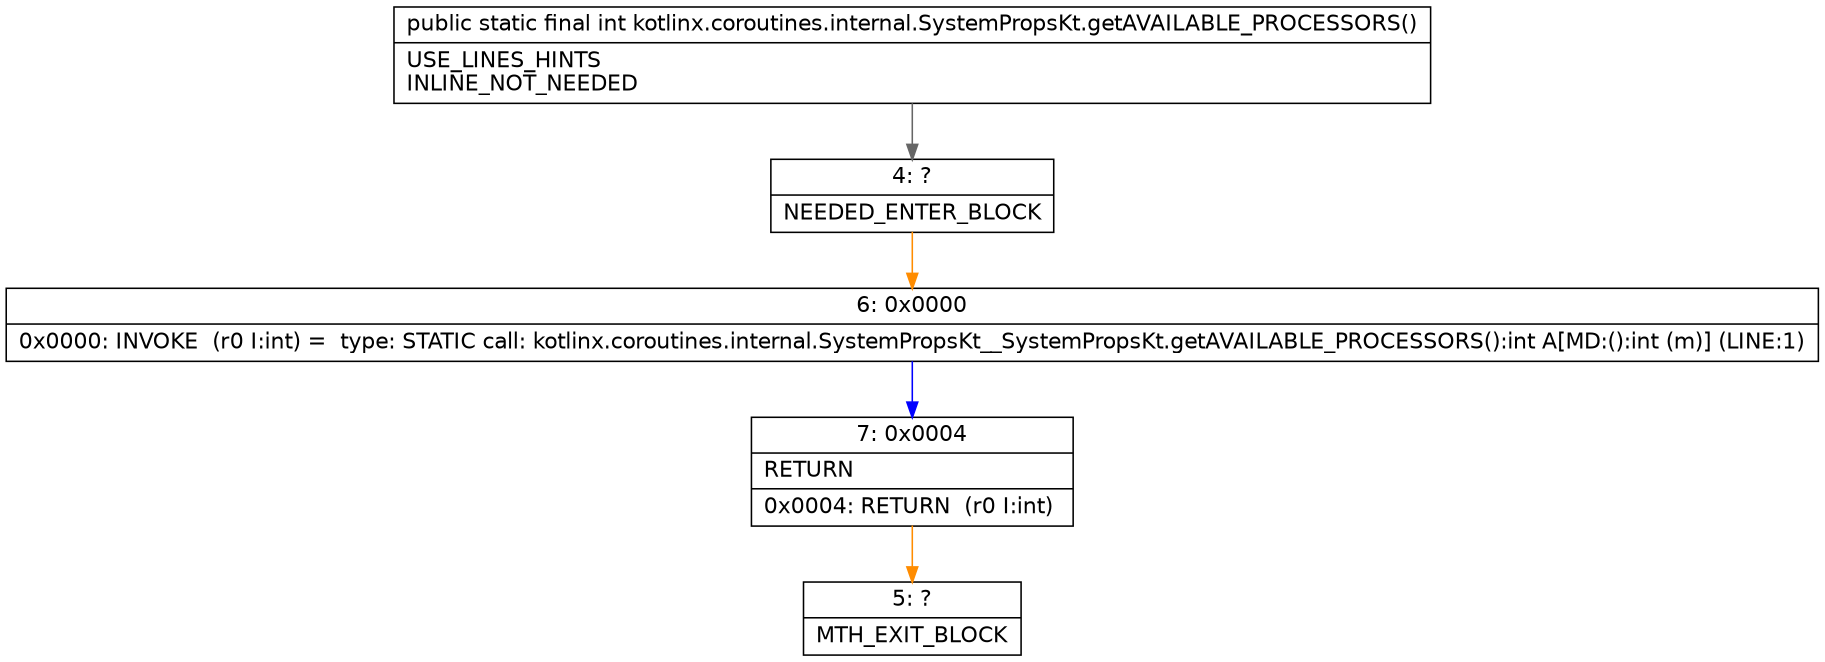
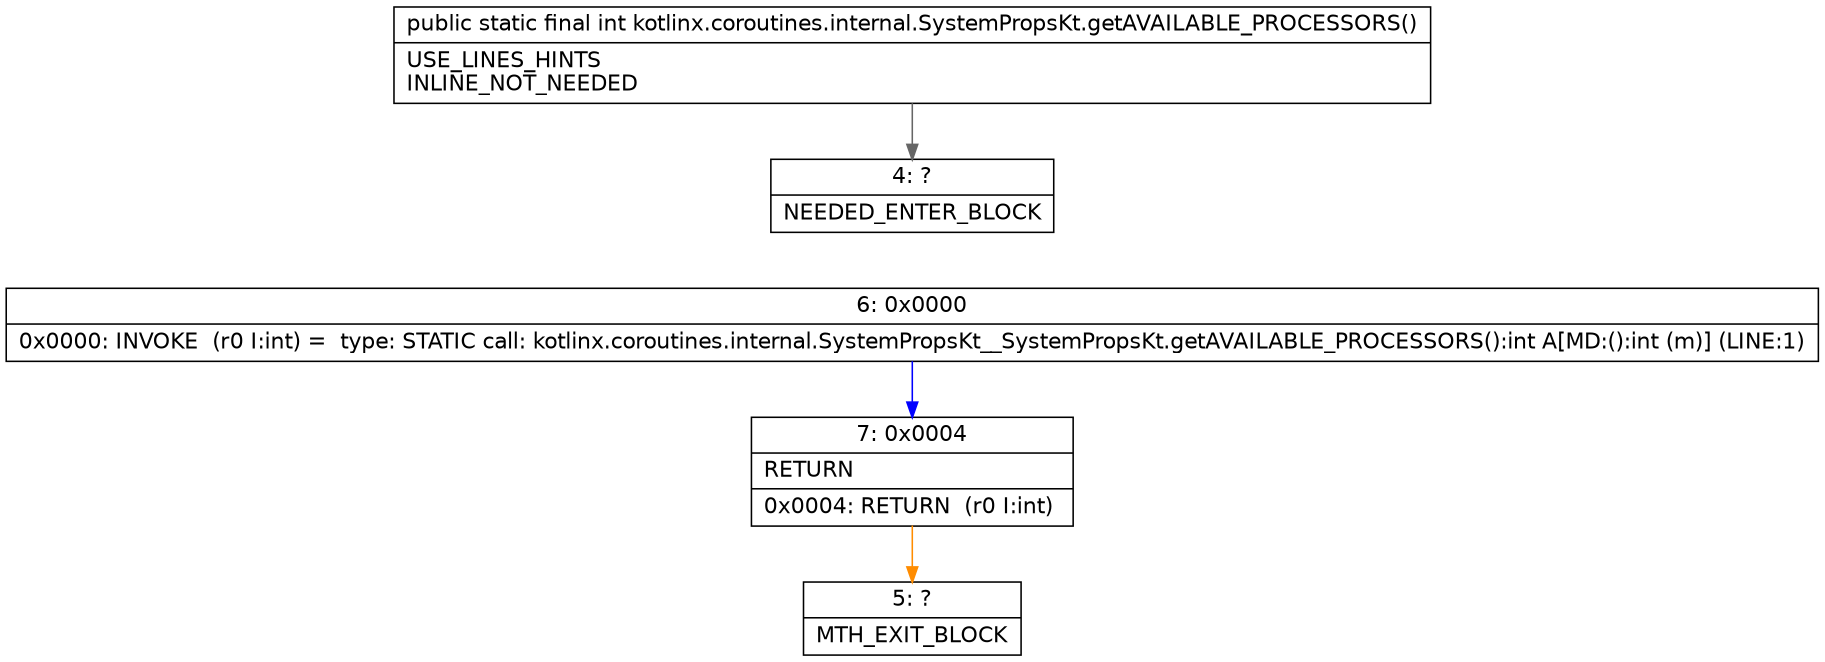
edge "4: ?" -> "6: 0x0000": removed
